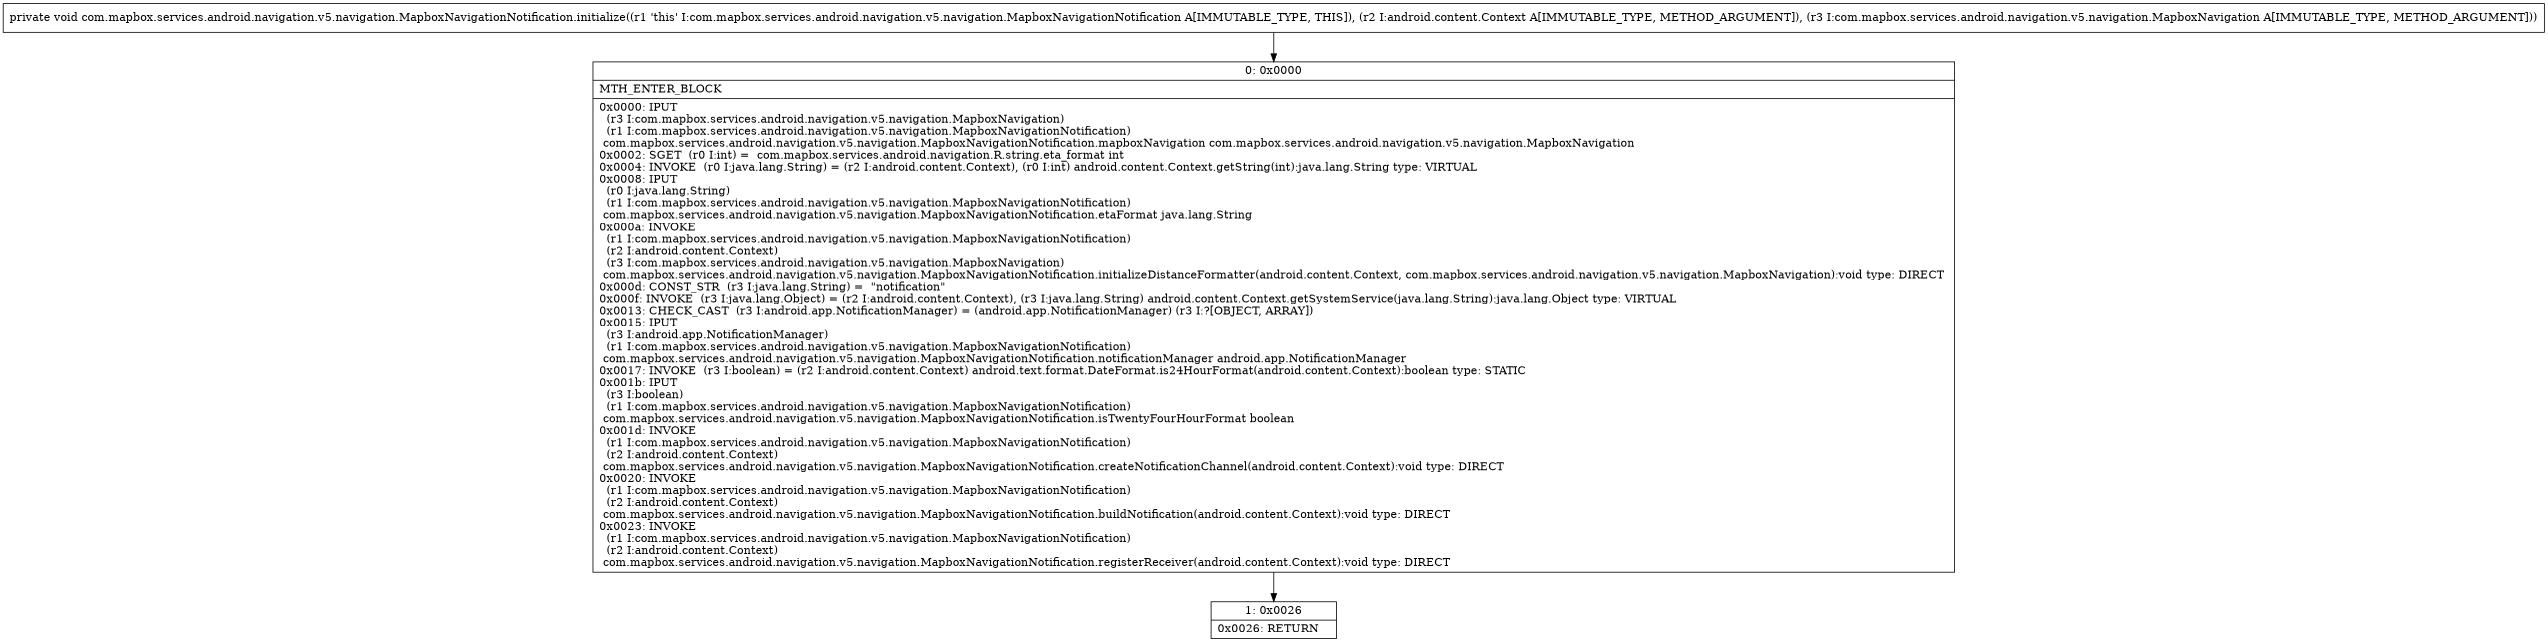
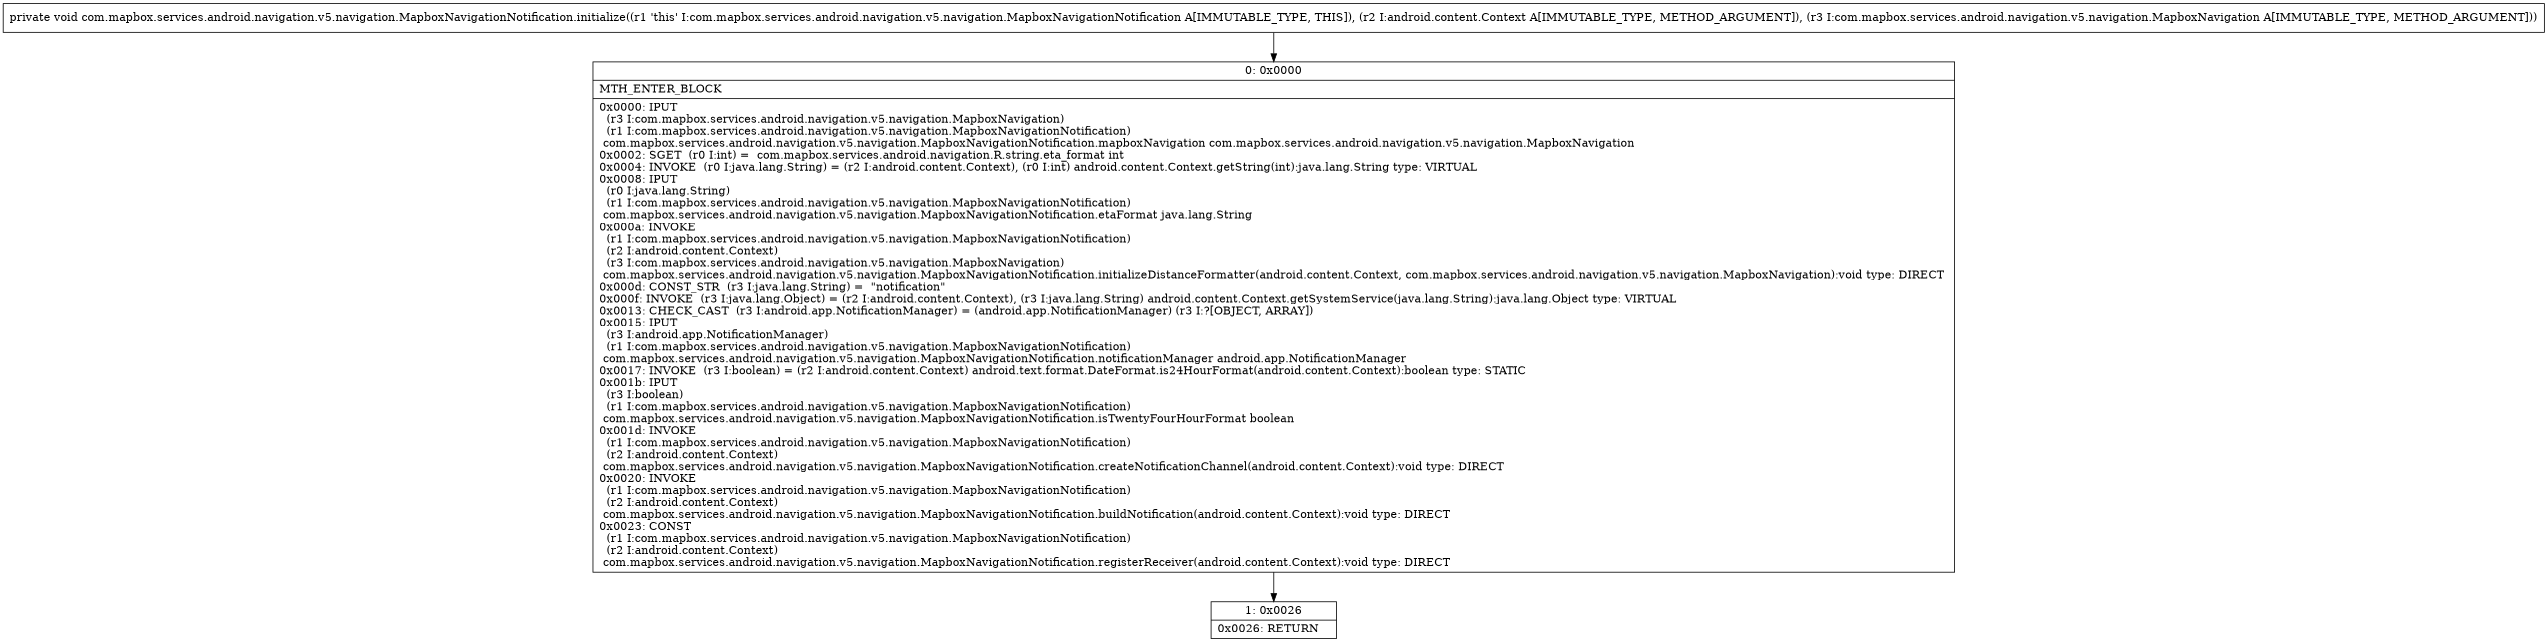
node "0: 0x0000": text "0x0023: INVOKE" -> "0x0023: CONST"
